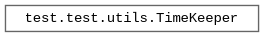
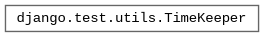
node "test.test.utils.TimeKeeper": label "test.test.utils.TimeKeeper" -> "django.test.utils.TimeKeeper"
